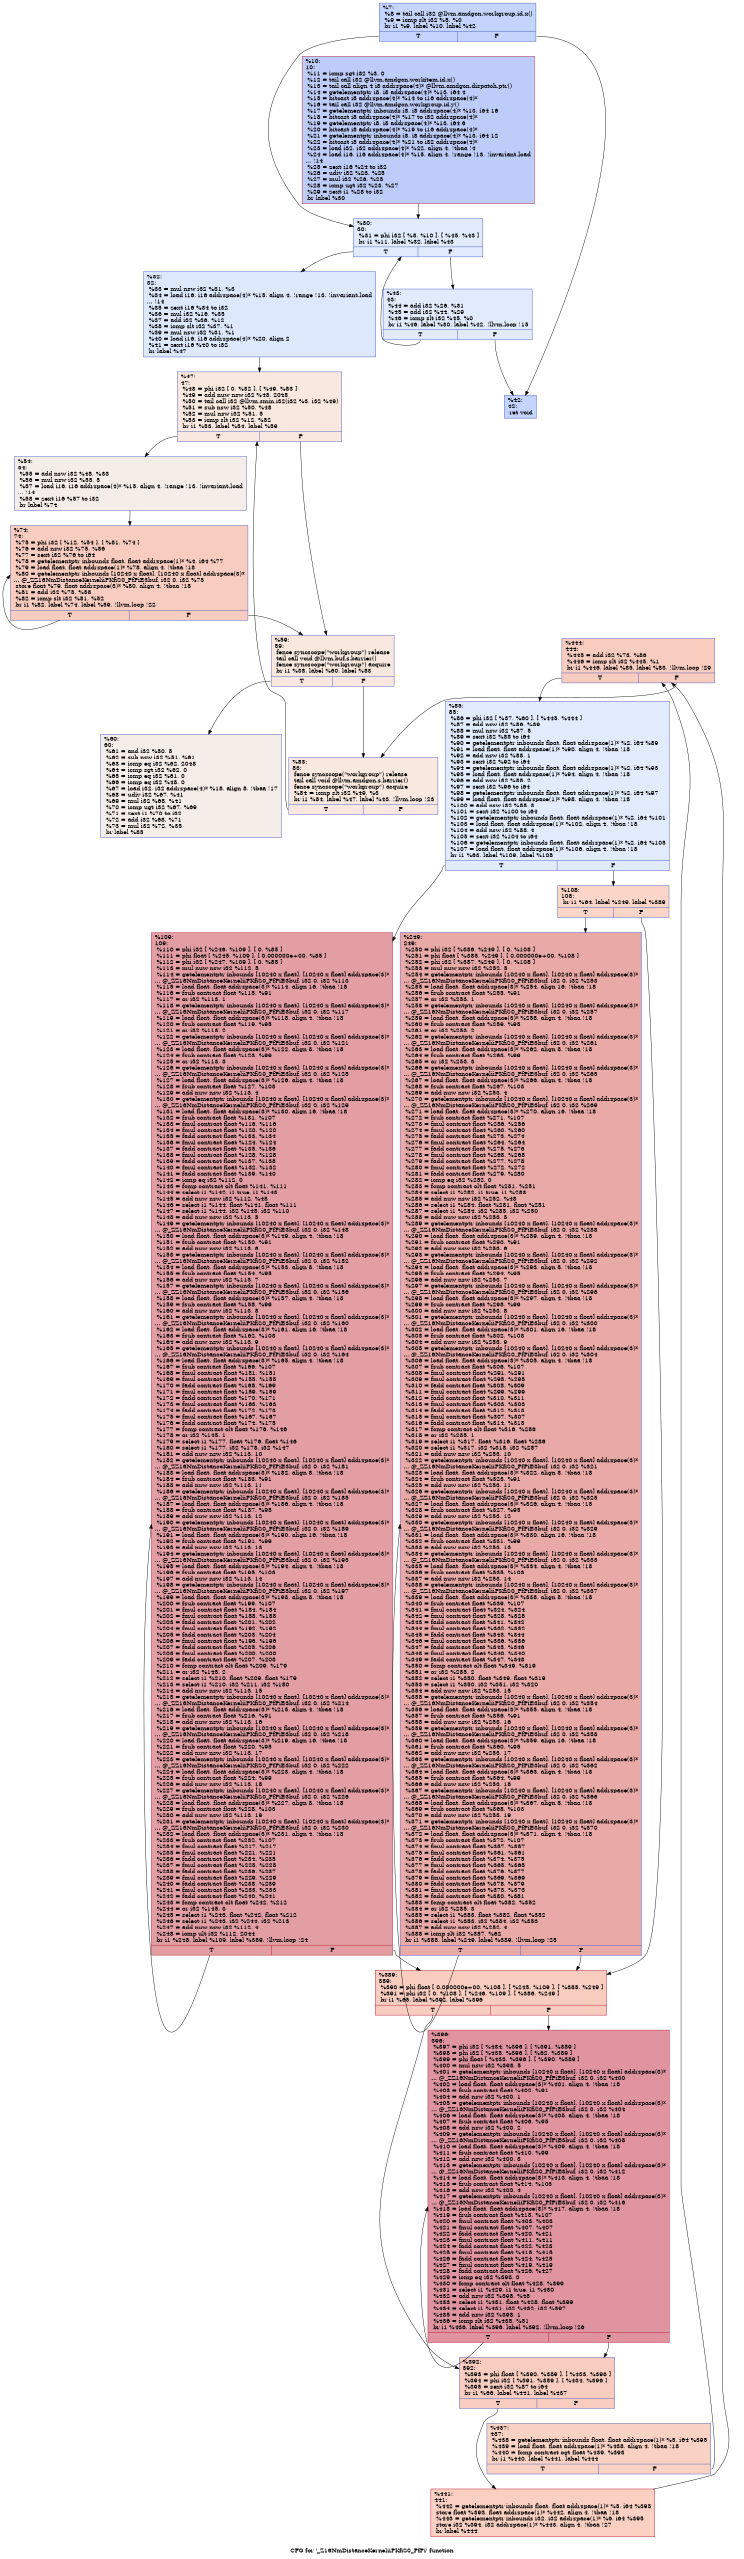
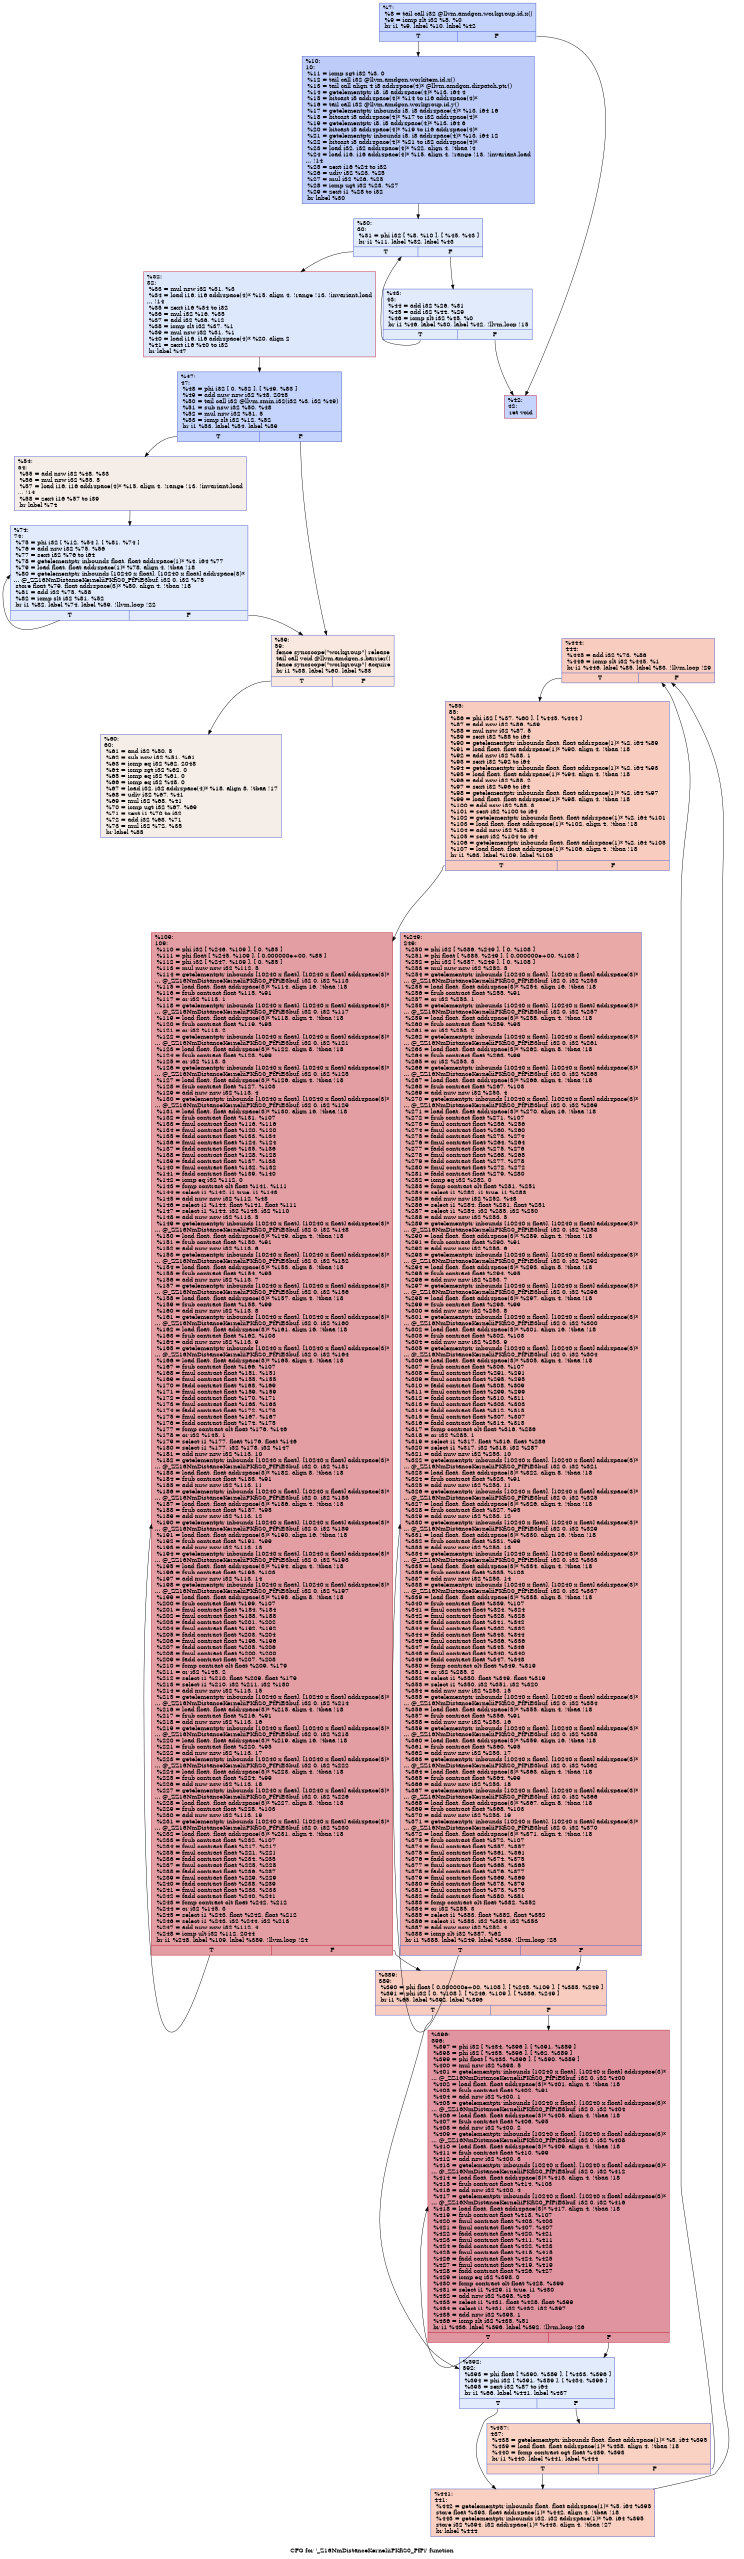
edge "%7:" -> "%30:": now "%7:" -> "%10:"
node "%10:": color #b70d28ff -> #3d50c3ff
node "%32:": color #3d50c3ff -> #b70d28ff
node "%47:": fillcolor #f1ccb870 -> #7a9df870
node "%42:": color #3d50c3ff -> #b70d28ff
node "%54:": text "%58 = zext i16 %57 to i32" -> "%58 = zext i16 %57 to i39"
node "%74:": fillcolor #f08b6e70 -> #bbd1f870
node "%59:": text "tail call void @llvm.buf.s.barrier()" -> "tail call void @llvm.amdgcn.s.barrier()"
node "%83:": removed
node "%85:": fillcolor #bbd1f870 -> #f08b6e70
node "%108:": removed
node "%249:": text "%345 = fadd contract float %343, %344" -> "%344 = fadd contract float %343, %344"
node "%389:": color #b70d28ff -> #3d50c3ff
node "%392:": fillcolor #f08b6e70 -> #bbd1f870
edge "%392:" -> "%437:": added
edge "%437:" -> "%441:": added
node "%441:": color #b70d28ff -> #3d50c3ff
